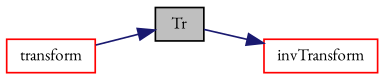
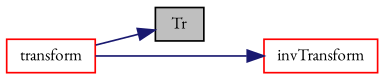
edge "Tr" -> "invTransform": now "transform" -> "invTransform"
